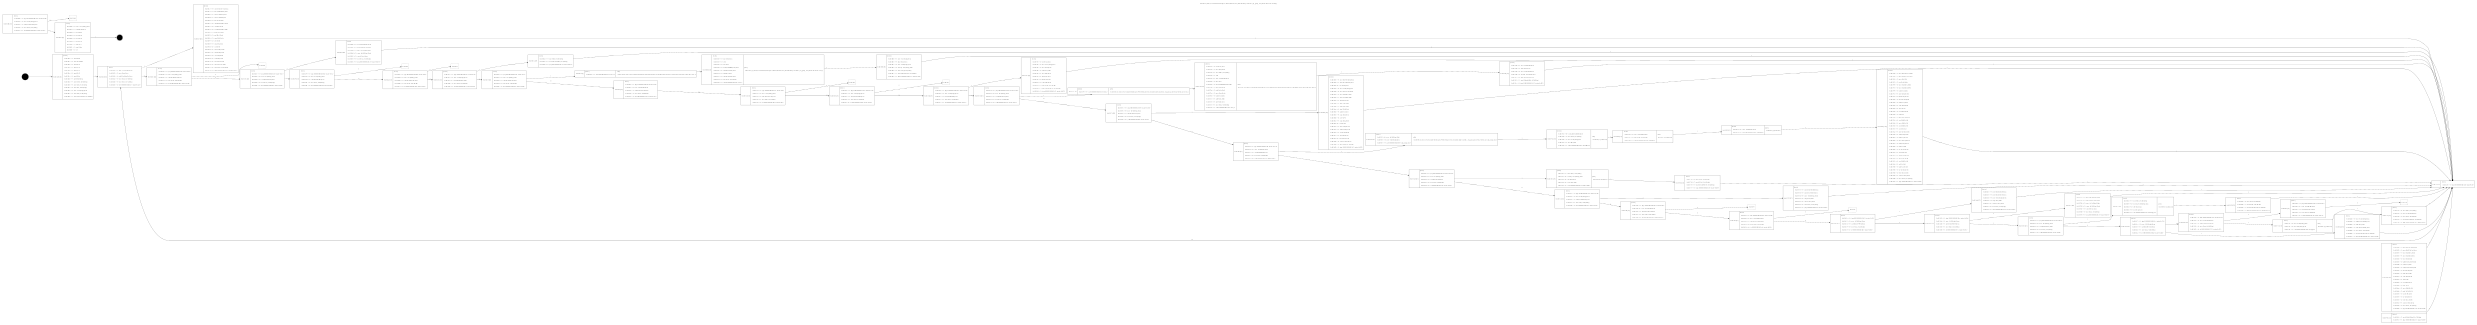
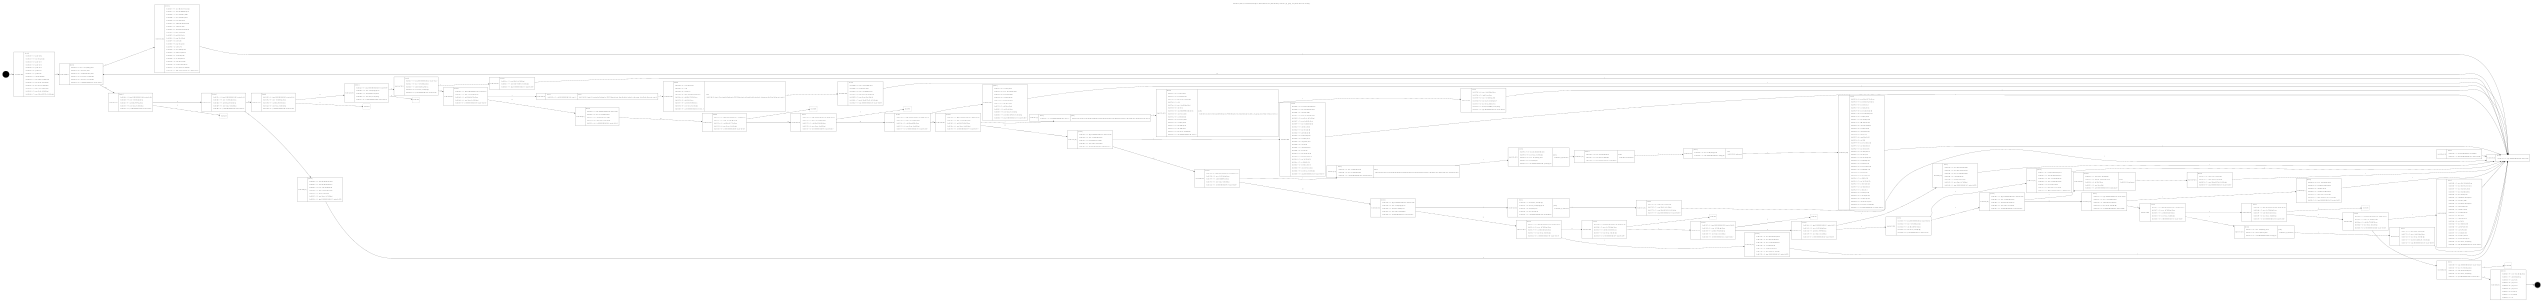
node "0x4016a2 [25]": added
